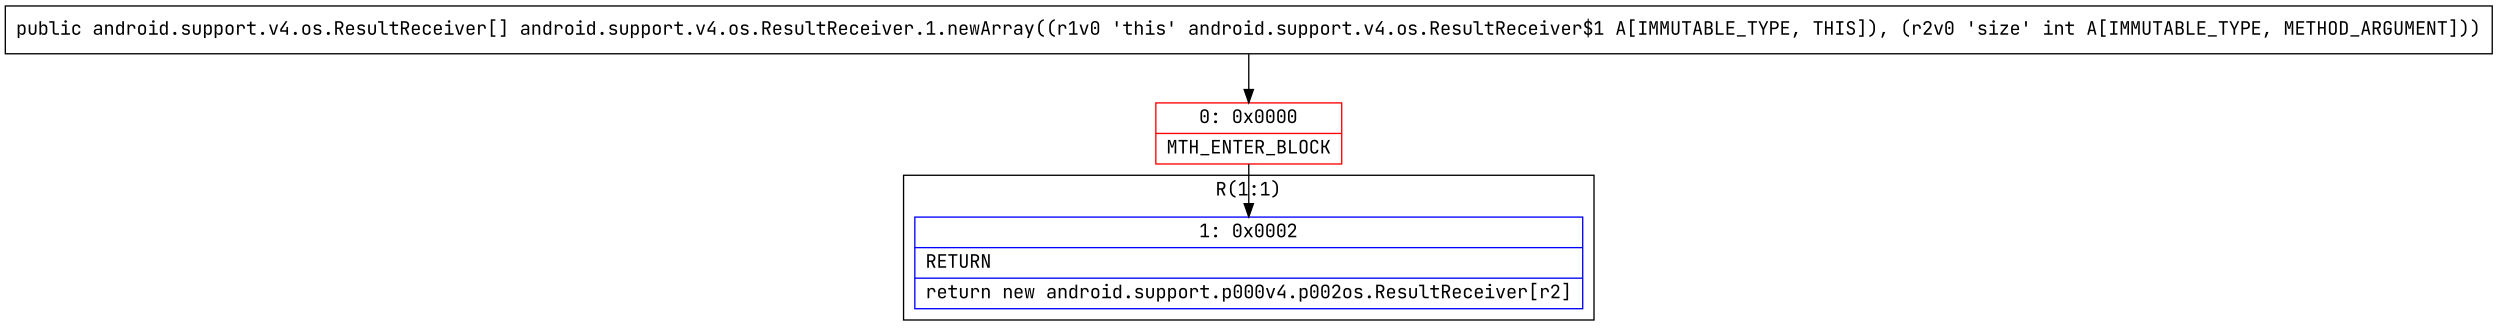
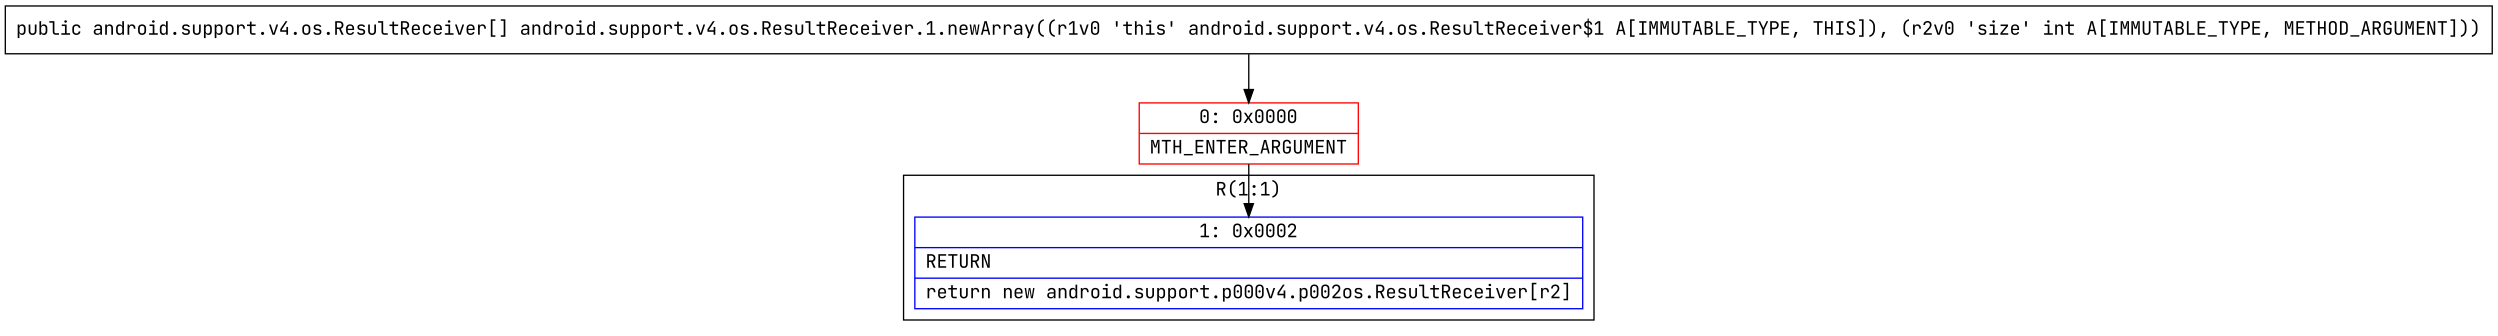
node "0: 0x0000": text "MTH_ENTER_BLOCK" -> "MTH_ENTER_ARGUMENT"
